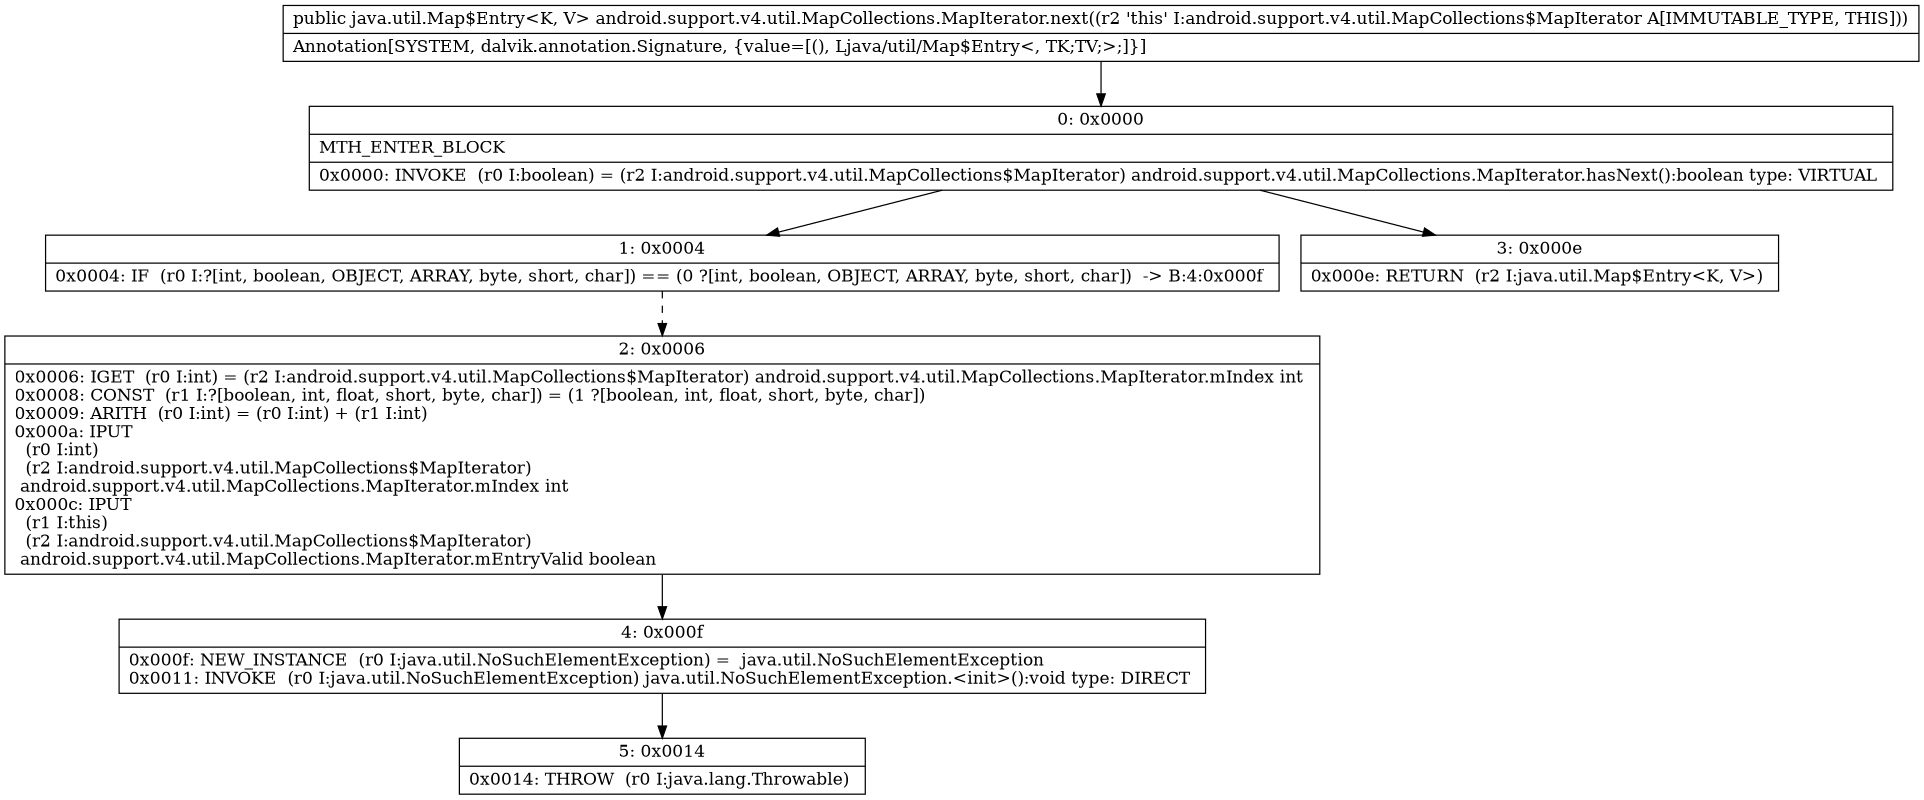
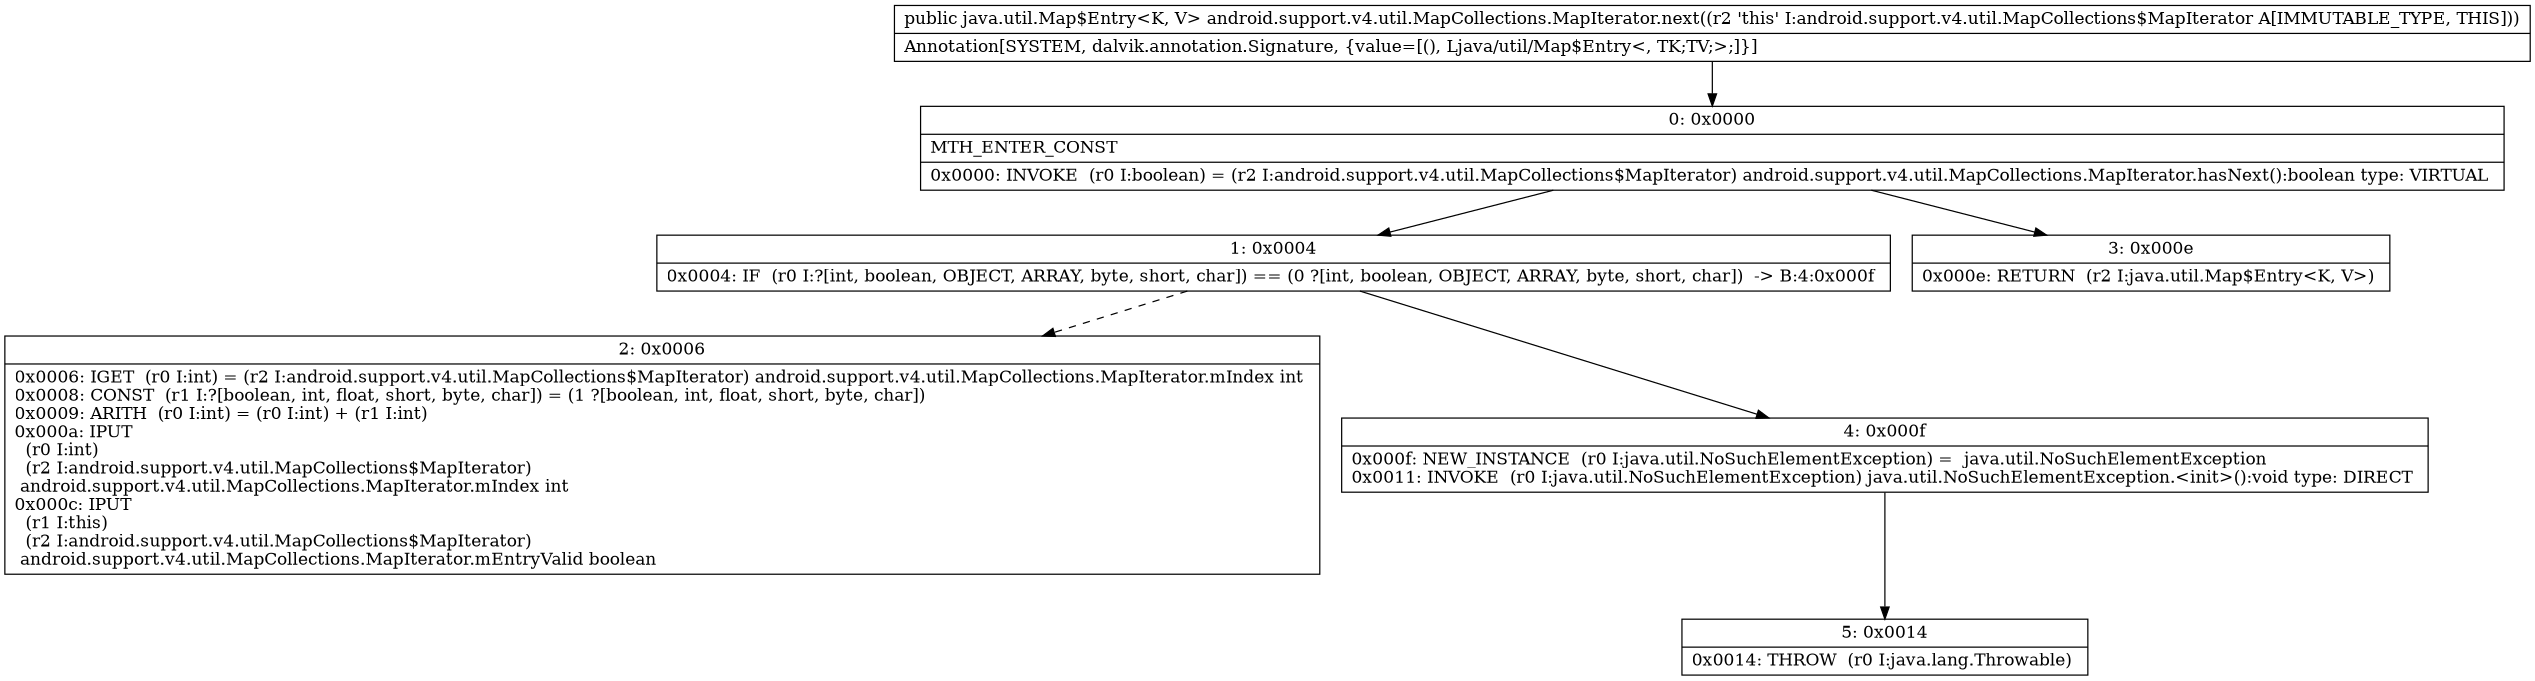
node "0: 0x0000": text "MTH_ENTER_BLOCK" -> "MTH_ENTER_CONST"
edge "2: 0x0006" -> "4: 0x000f": now "1: 0x0004" -> "4: 0x000f"
